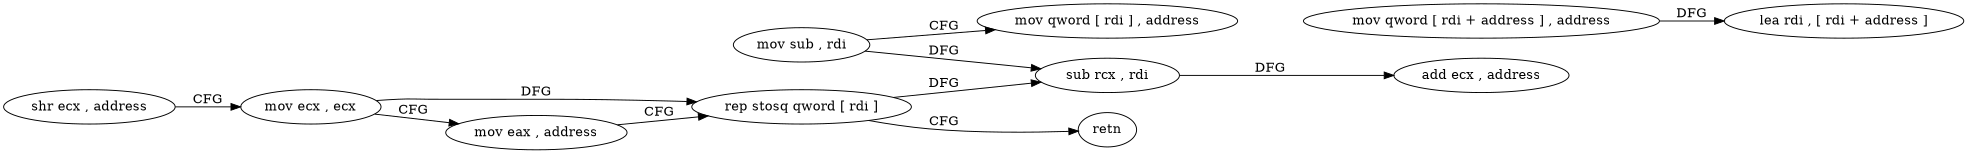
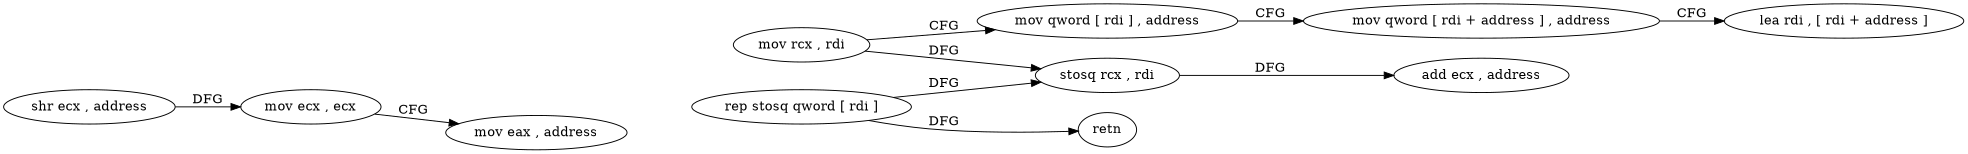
edge "mov qword [ rdi + address ] , address" -> "lea rdi , [ rdi + address ]": label "DFG" -> "CFG"
edge "mov qword [ rdi ] , address" -> "mov qword [ rdi + address ] , address": added, label "CFG"
node "mov sub , rdi": label "mov sub , rdi" -> "mov rcx , rdi"
node "sub rcx , rdi": label "sub rcx , rdi" -> "stosq rcx , rdi"
edge "mov ecx , ecx" -> "rep stosq qword [ rdi ]": removed, label "DFG"
edge "shr ecx , address" -> "mov ecx , ecx": label "CFG" -> "DFG"
edge "mov eax , address" -> "rep stosq qword [ rdi ]": removed, label "CFG"
edge "rep stosq qword [ rdi ]" -> "retn": label "CFG" -> "DFG"
